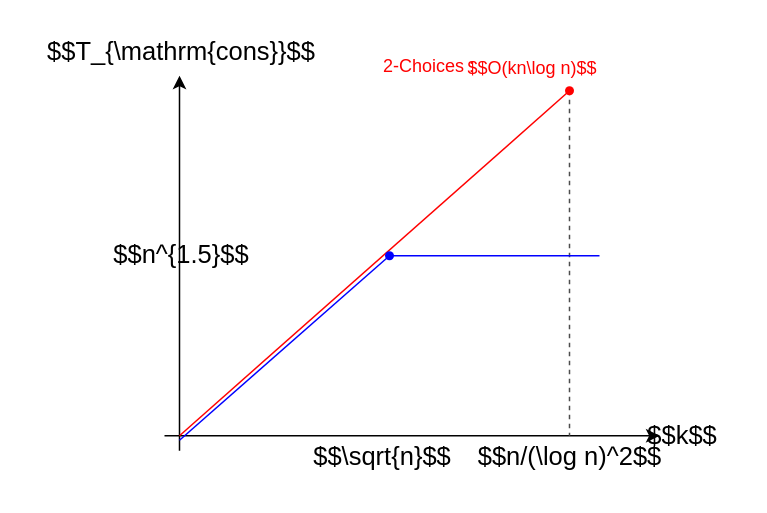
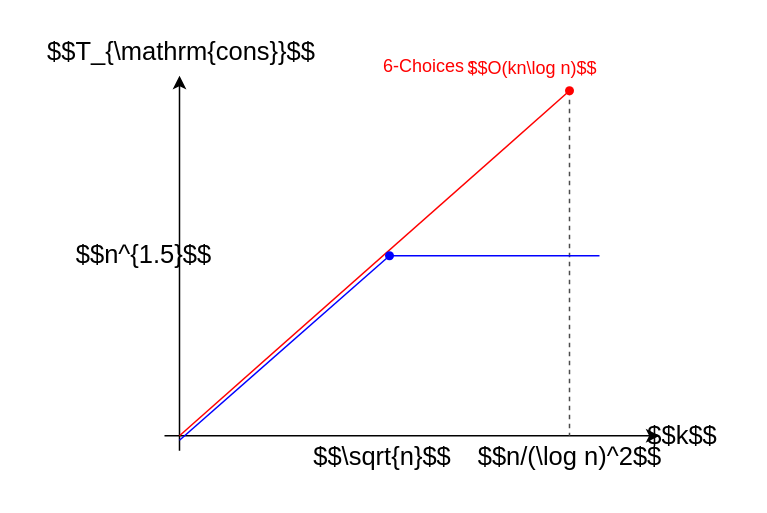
node "2-Choices :": label "2-Choices :" -> "6-Choices :"
node "$$n^{1.5}$$": moved (181, 256) -> (143, 256)
